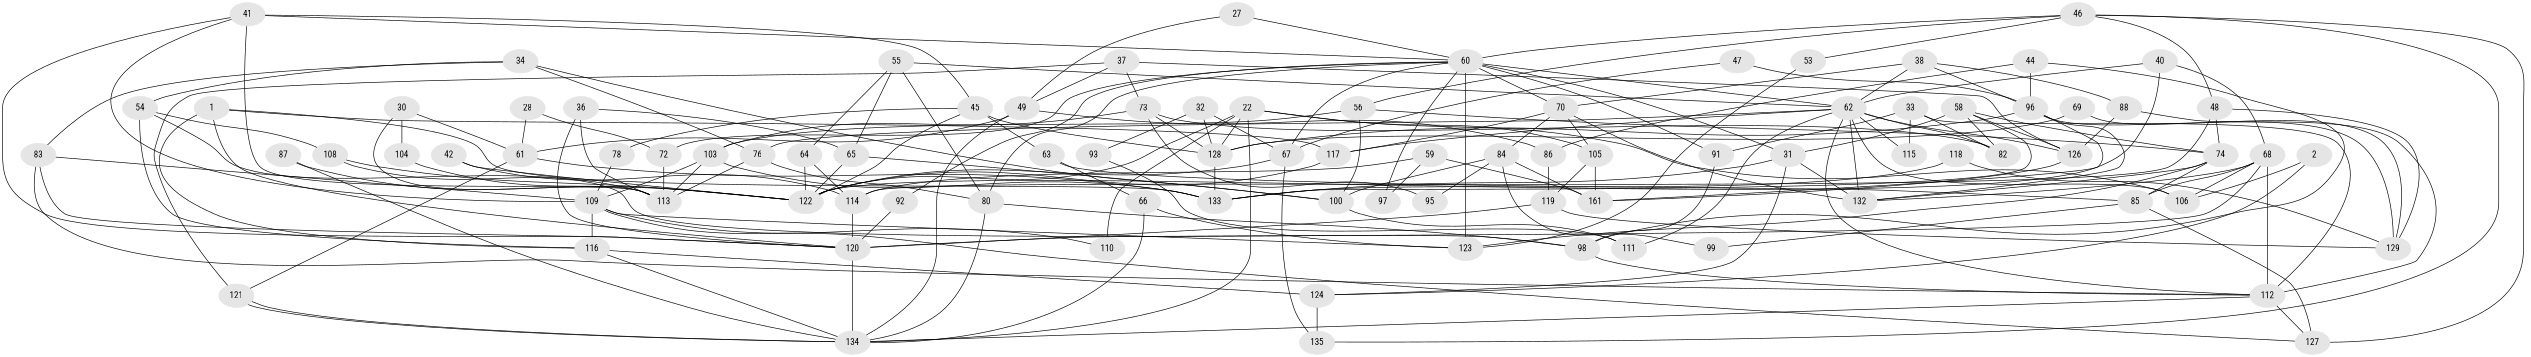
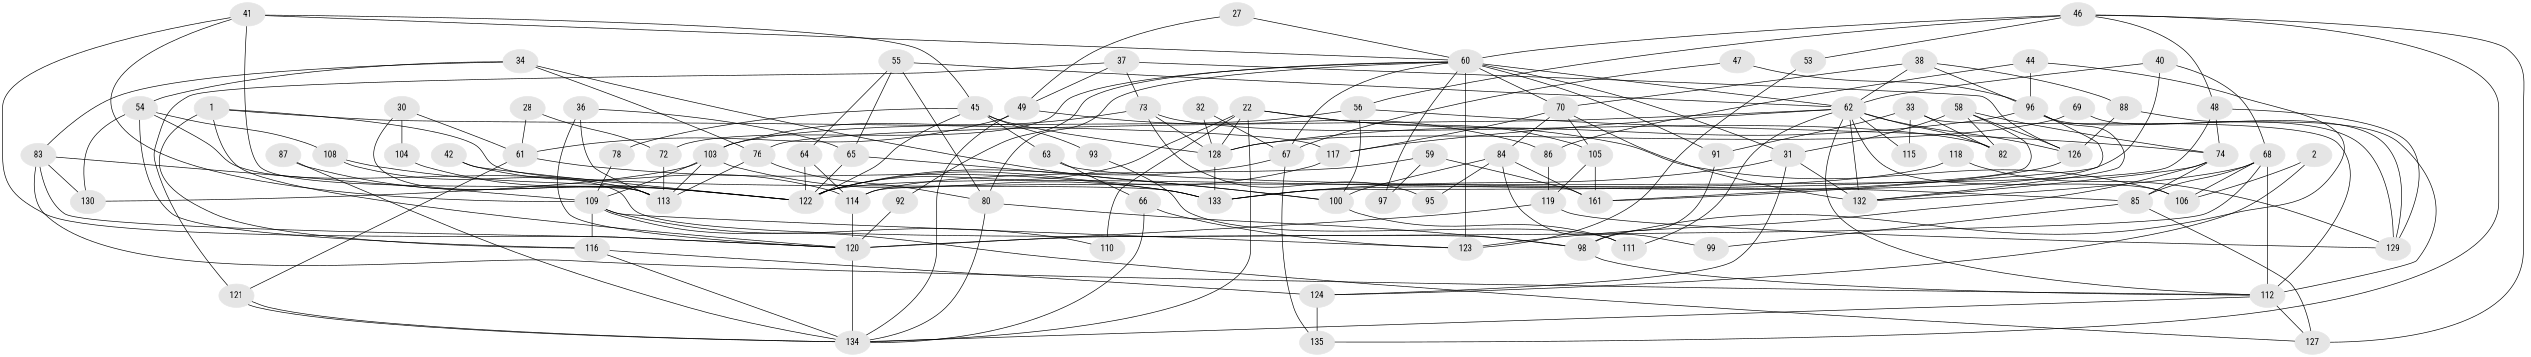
edge "32" -- "93": now "45" -- "93"
node "130": added
